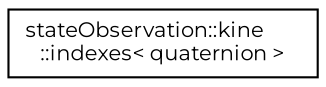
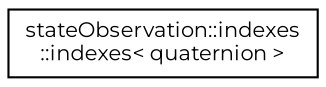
node "stateObservation::kine ::indexes< quaternion >": label "stateObservation::kine ::indexes< quaternion >" -> "stateObservation::indexes ::indexes< quaternion >"
